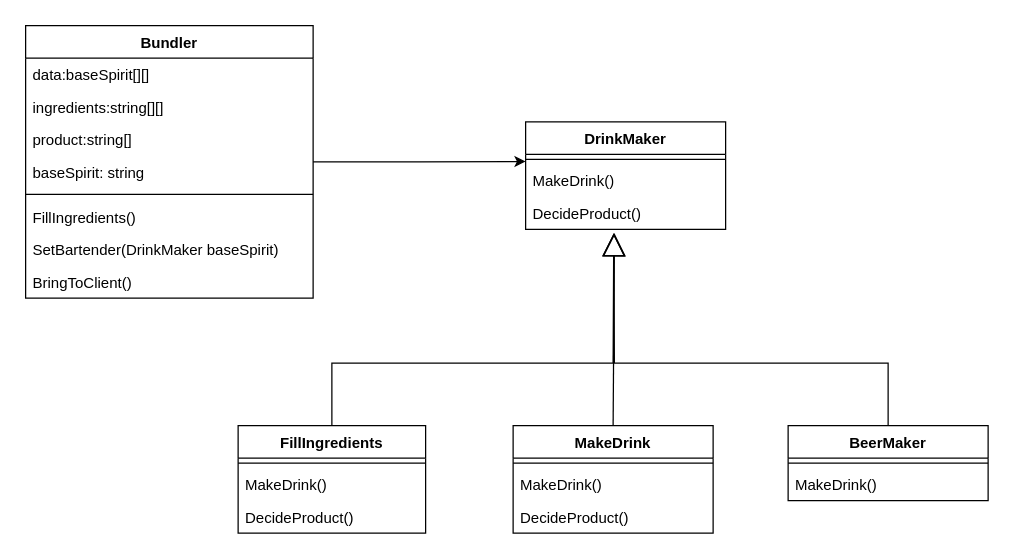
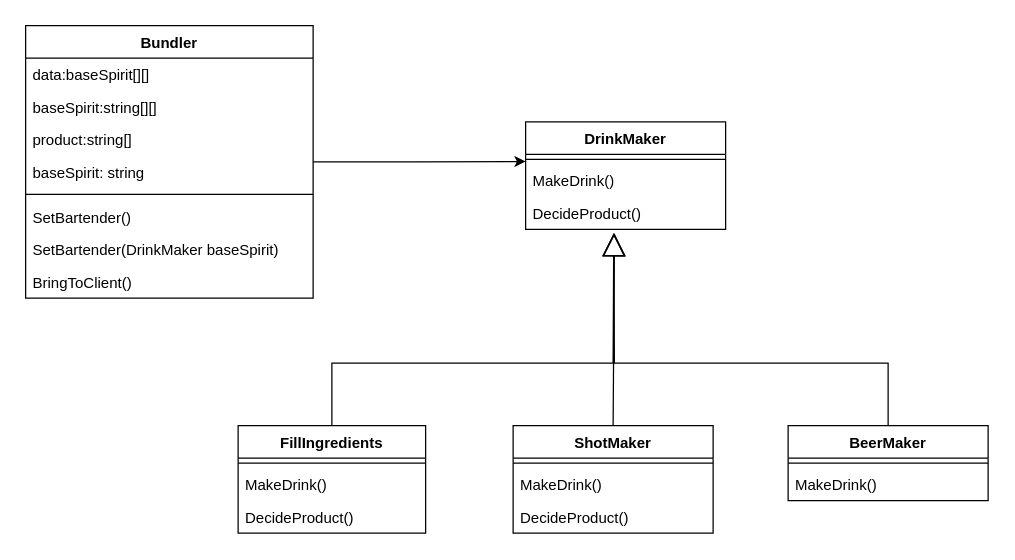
node "ingredients:string[][]": label "ingredients:string[][]" -> "baseSpirit:string[][]"
node "FillIngredients()": label "FillIngredients()" -> "SetBartender()"
node "MakeDrink": label "MakeDrink" -> "ShotMaker"
